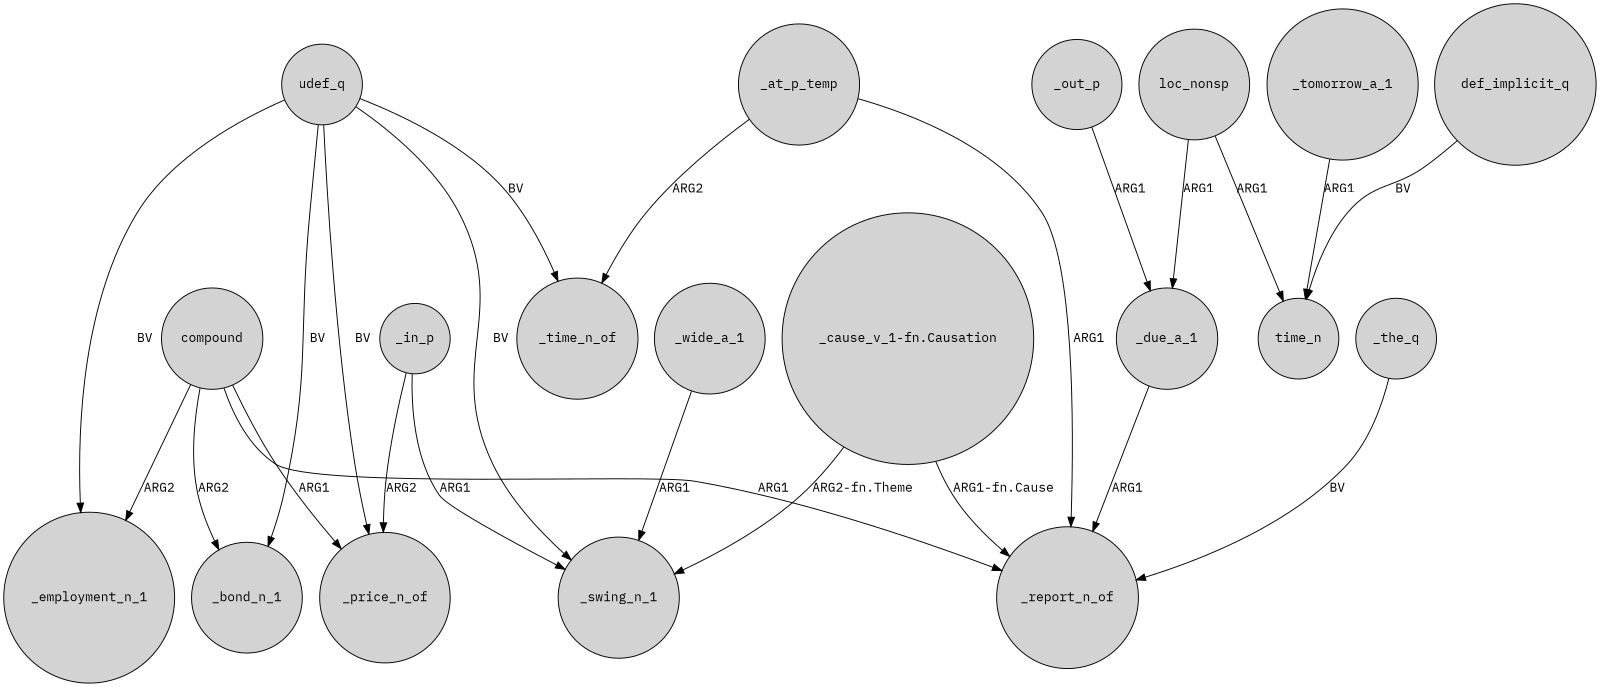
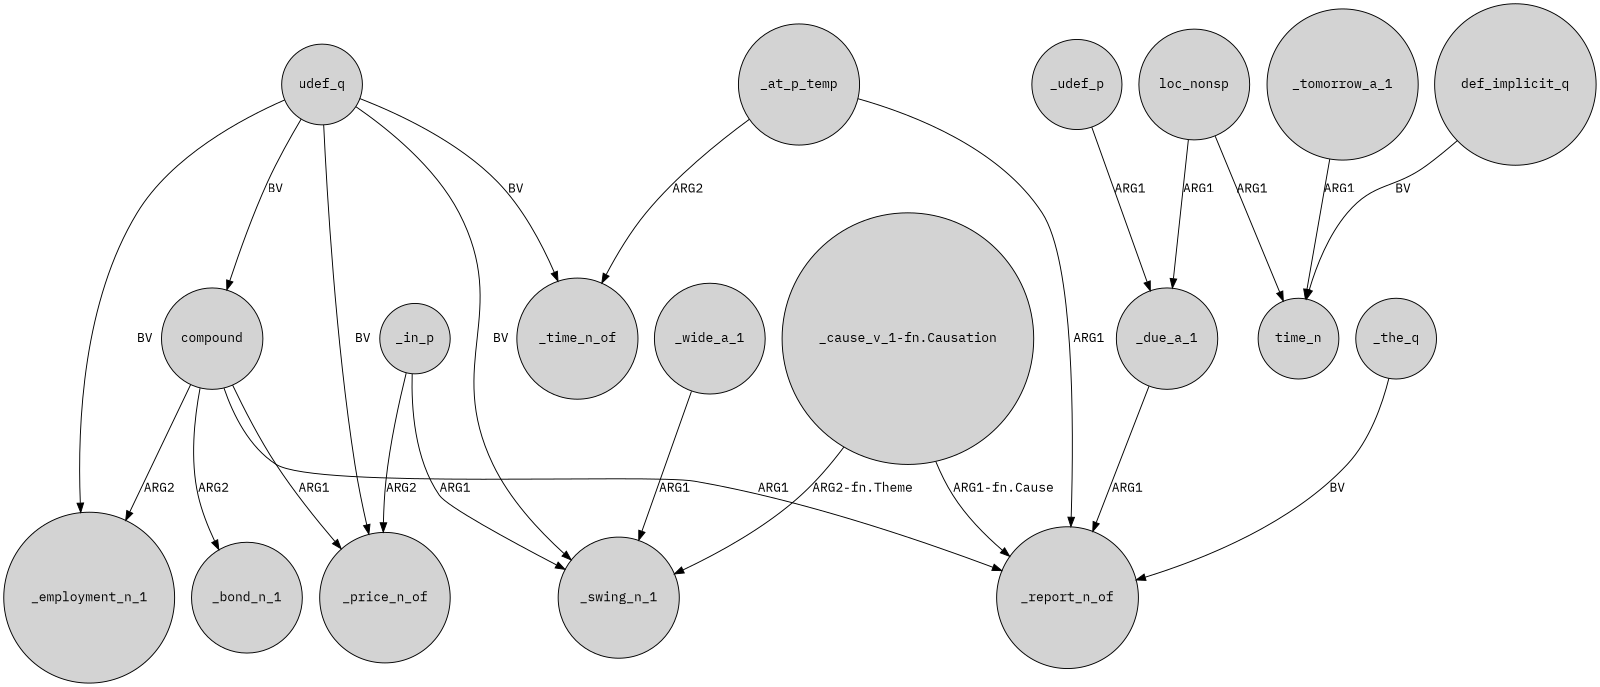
node "_out_p": label "_out_p" -> "_udef_p"
edge "udef_q" -> "_bond_n_1": now "udef_q" -> "compound"
